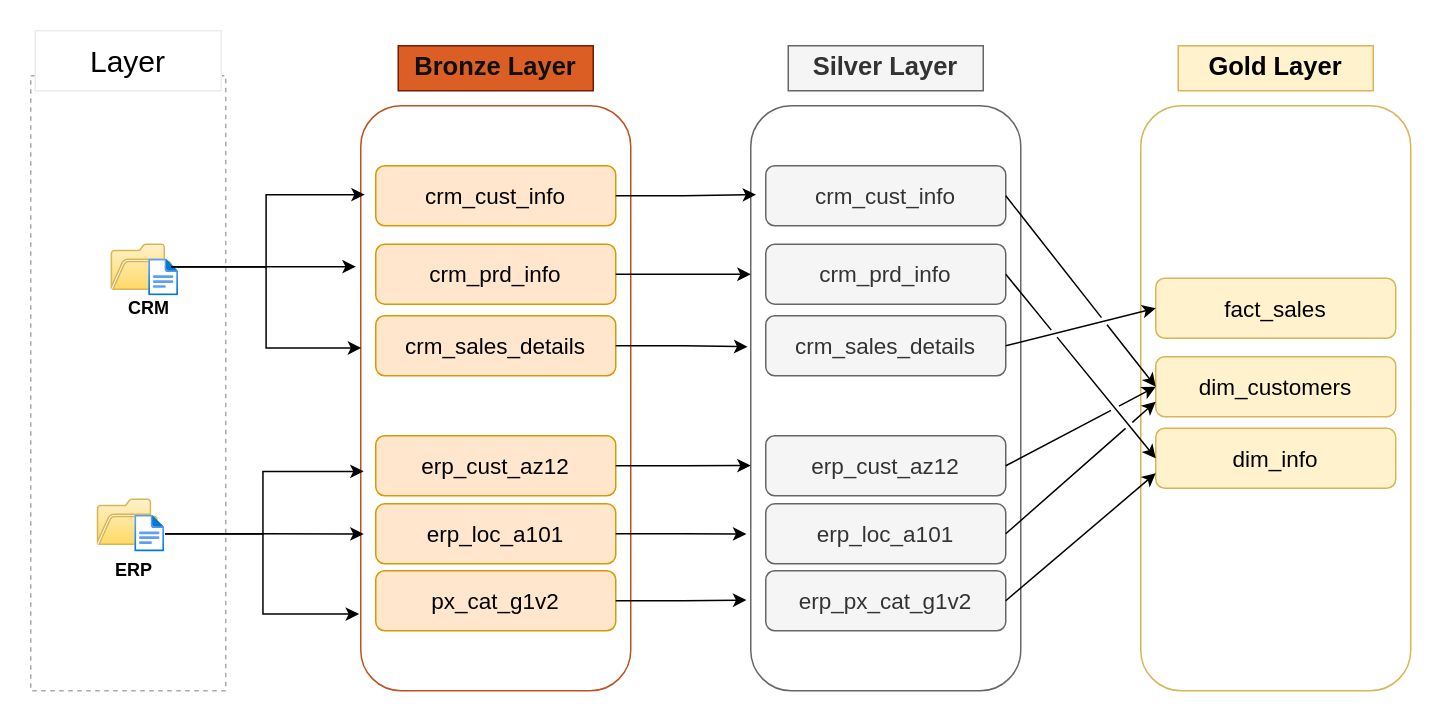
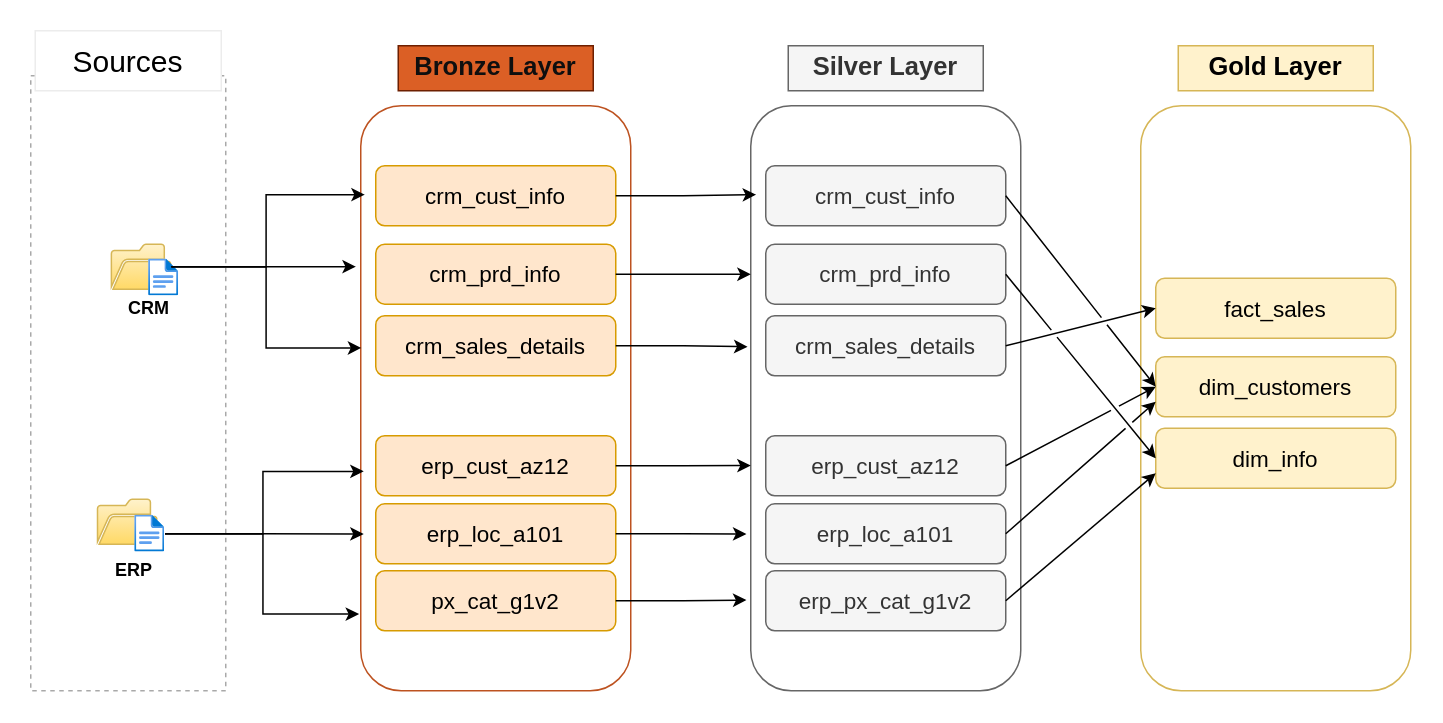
node "Layer": label "Layer" -> "Sources"
